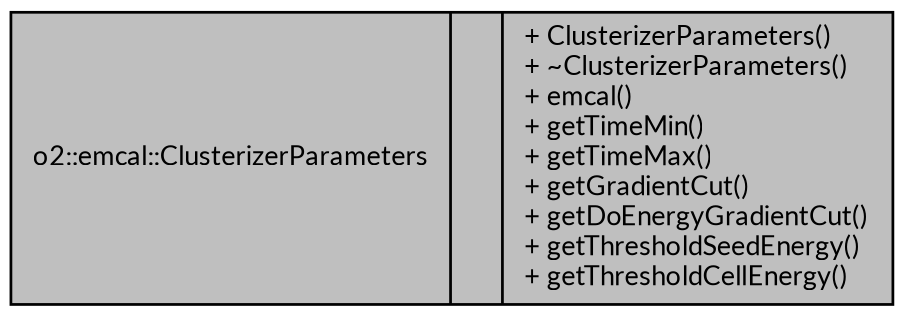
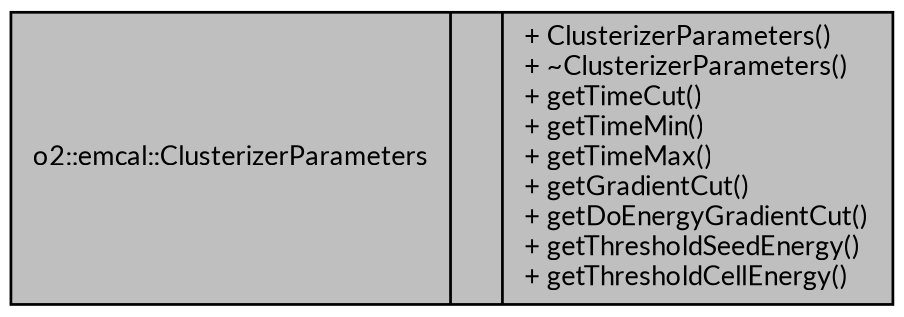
node "o2::emcal::ClusterizerParameters": text "+ emcal()" -> "+ getTimeCut()"
